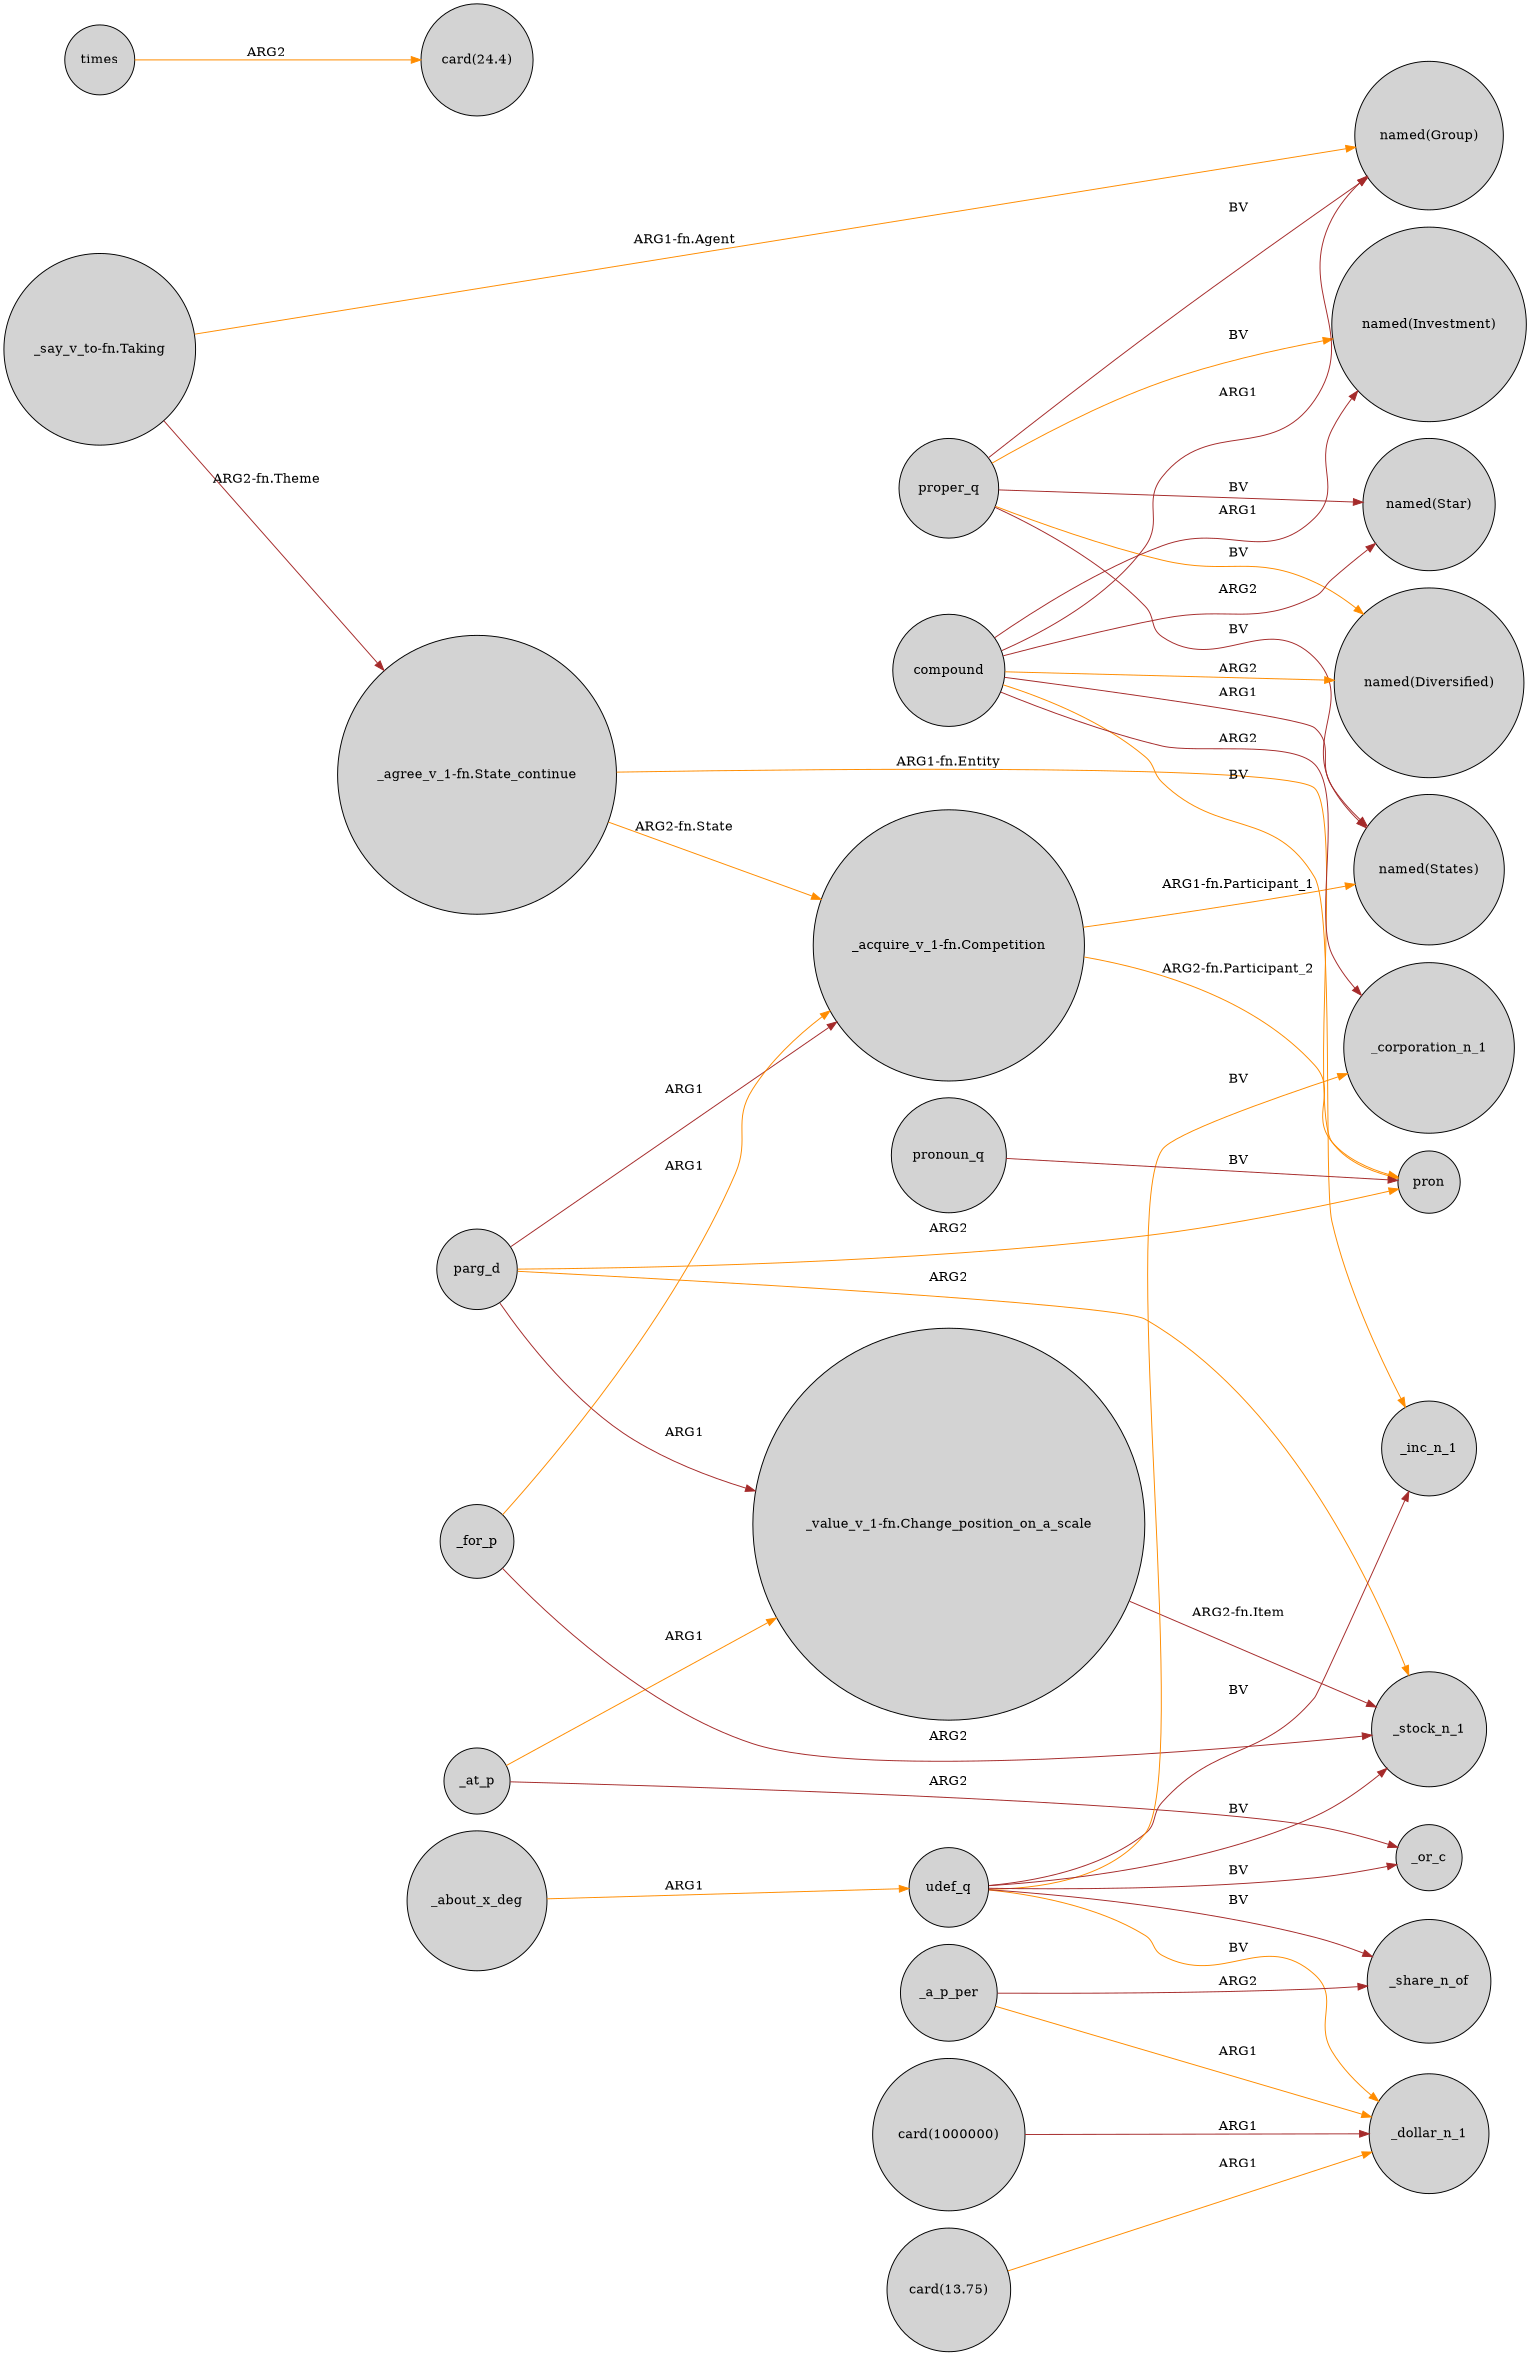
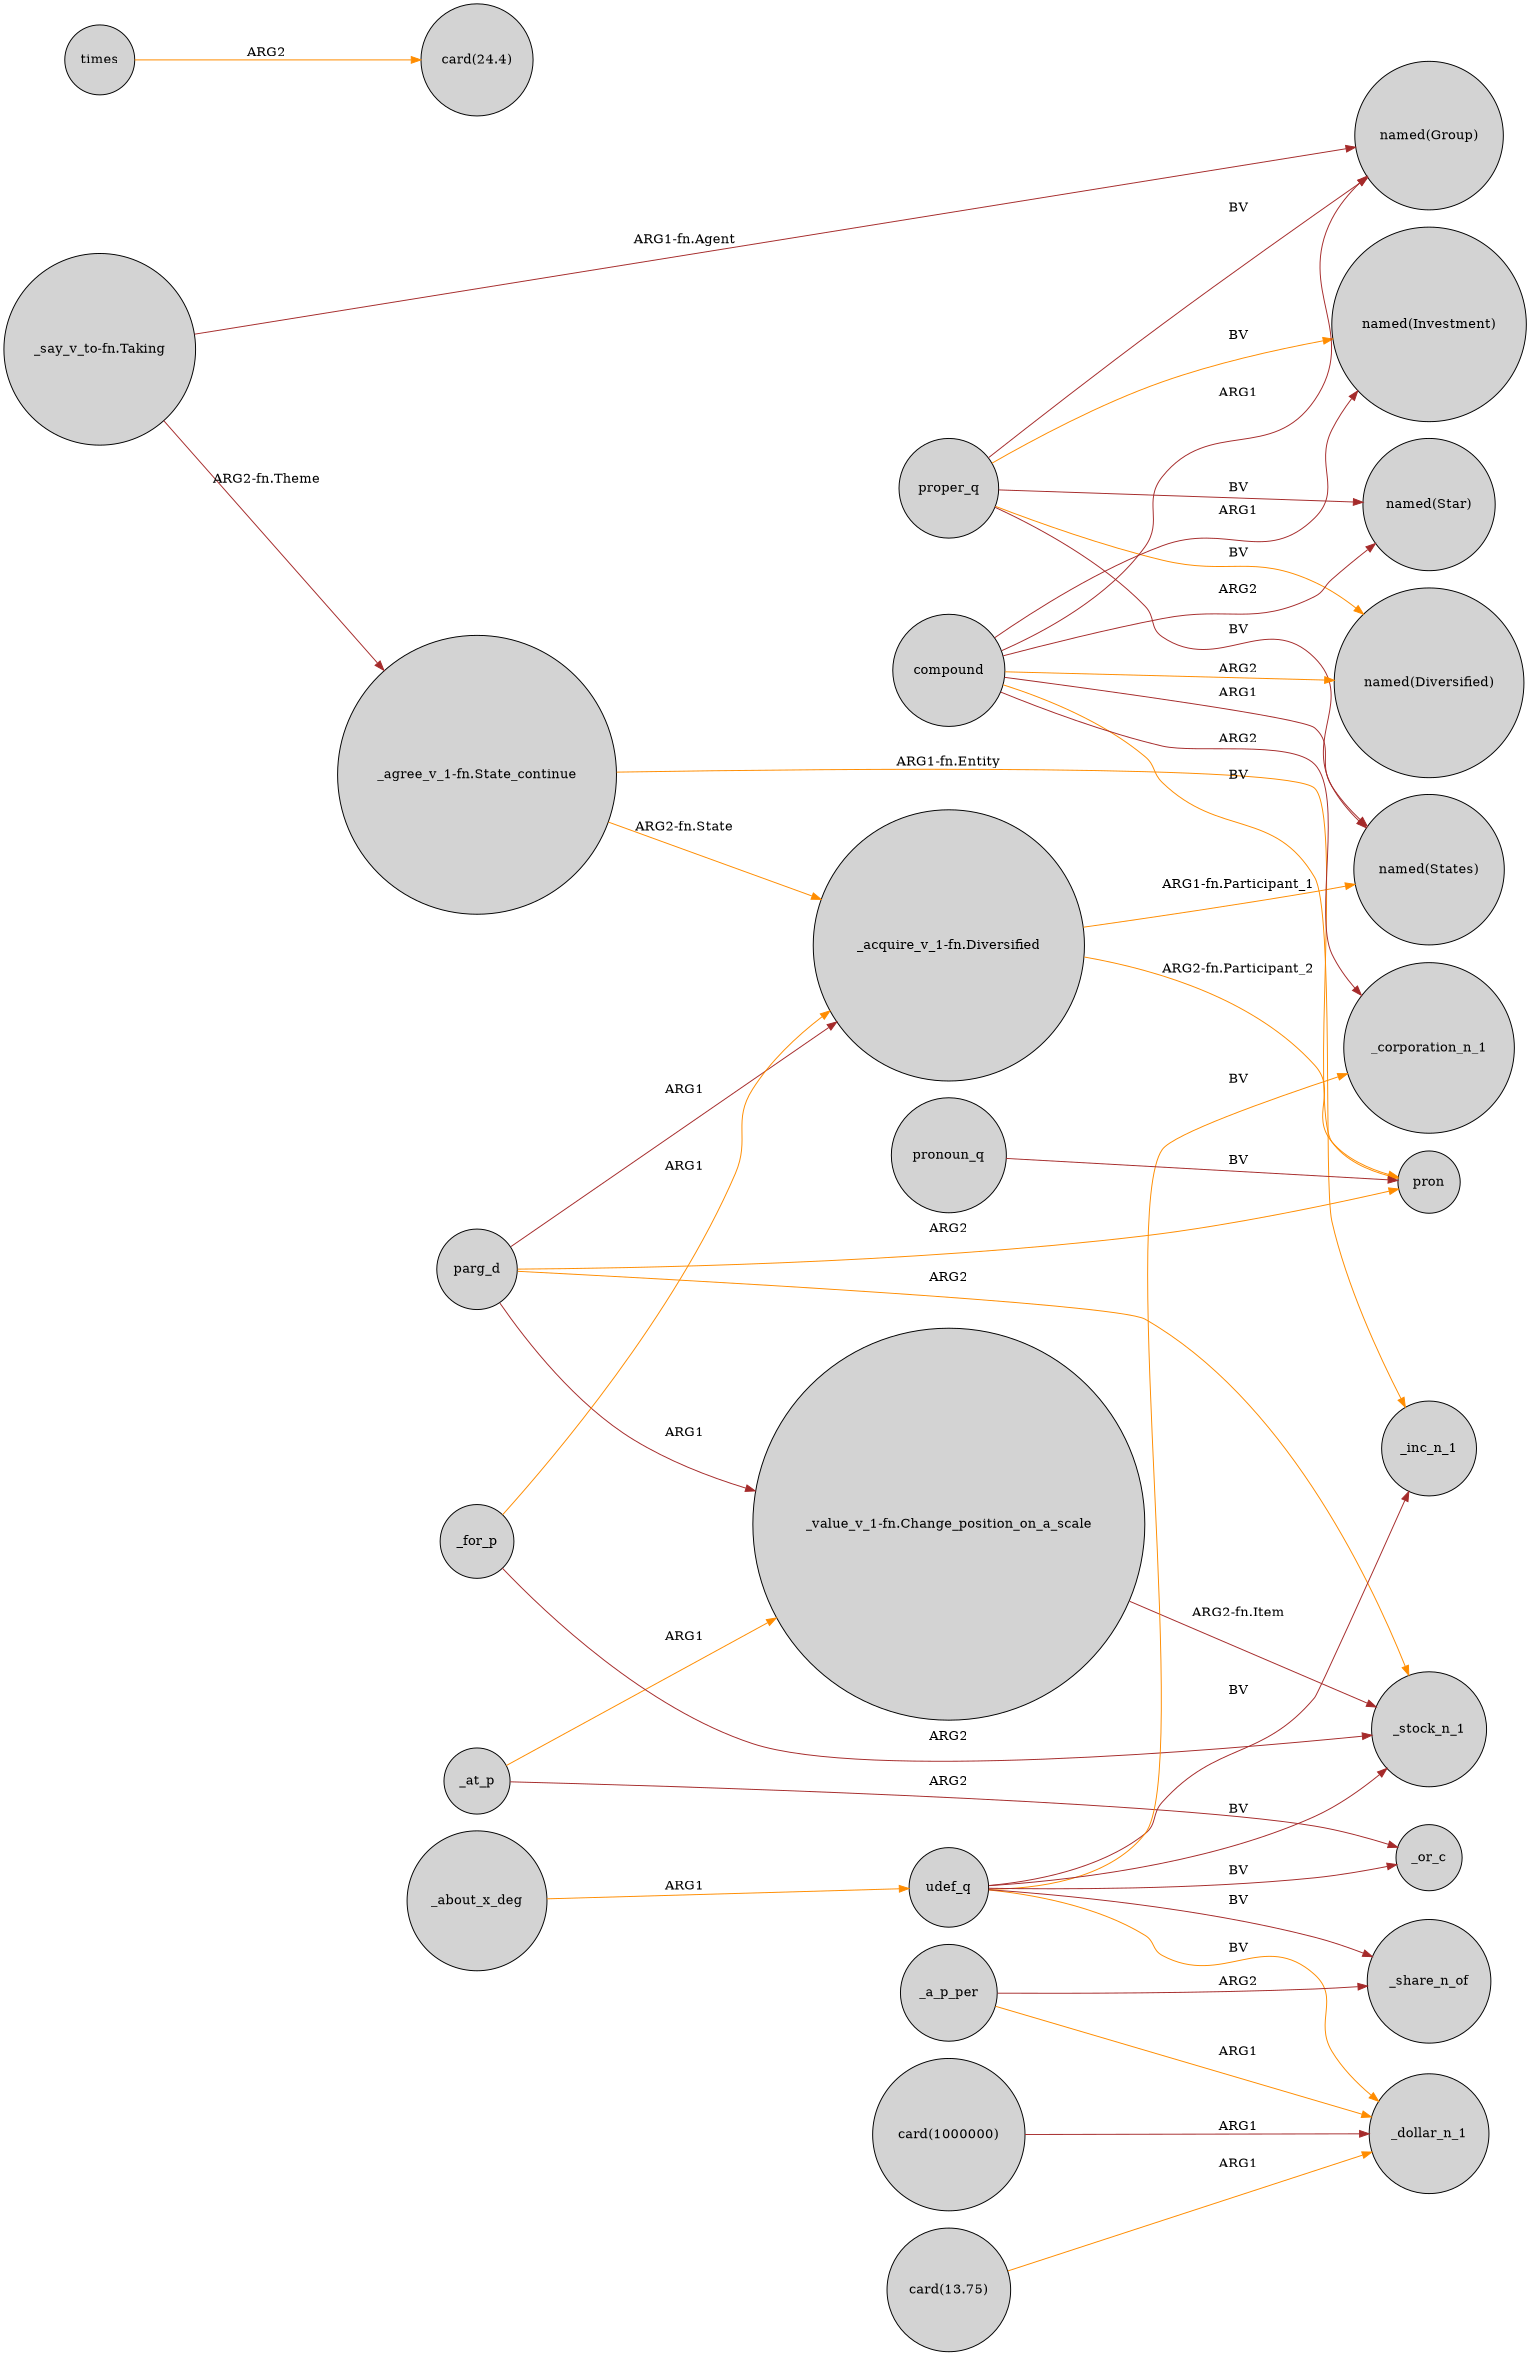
edge "_say_v_to-fn.Taking" -> "named(Group)": color darkorange -> brown
node "_acquire_v_1-fn.Competition": label "_acquire_v_1-fn.Competition" -> "_acquire_v_1-fn.Diversified"
